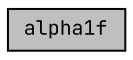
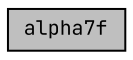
node "alpha1f": label "alpha1f" -> "alpha7f"
